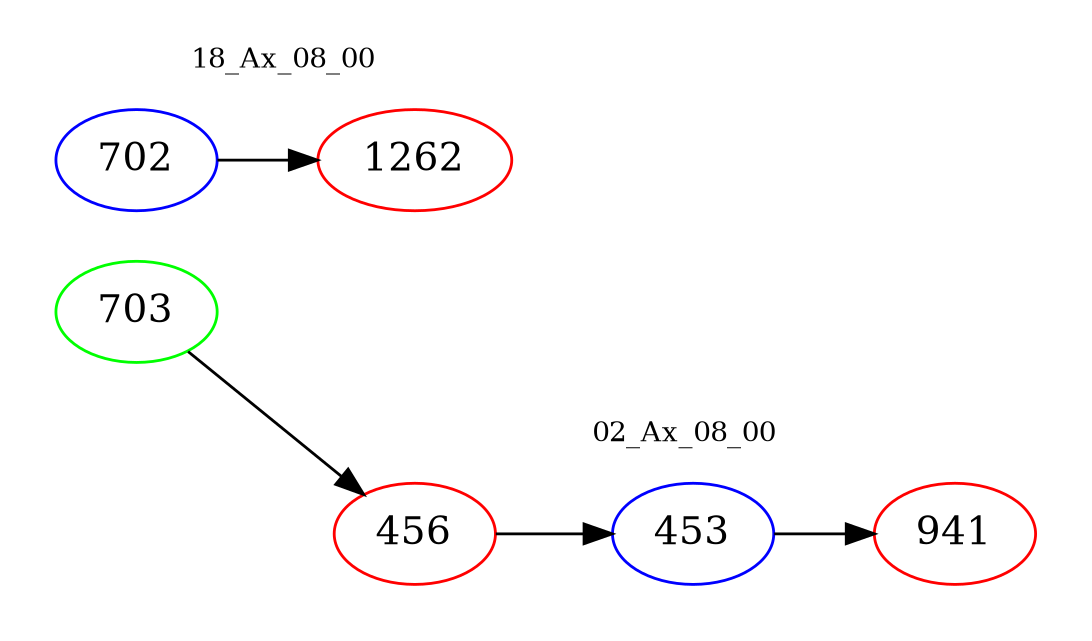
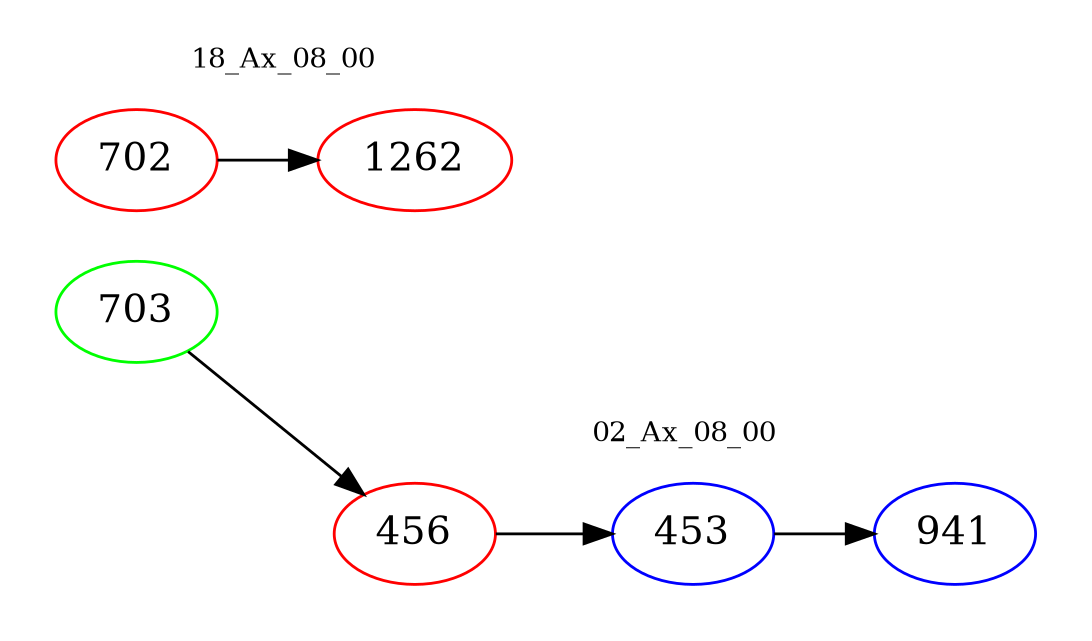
node "702": color blue -> red
node "941": color red -> blue
